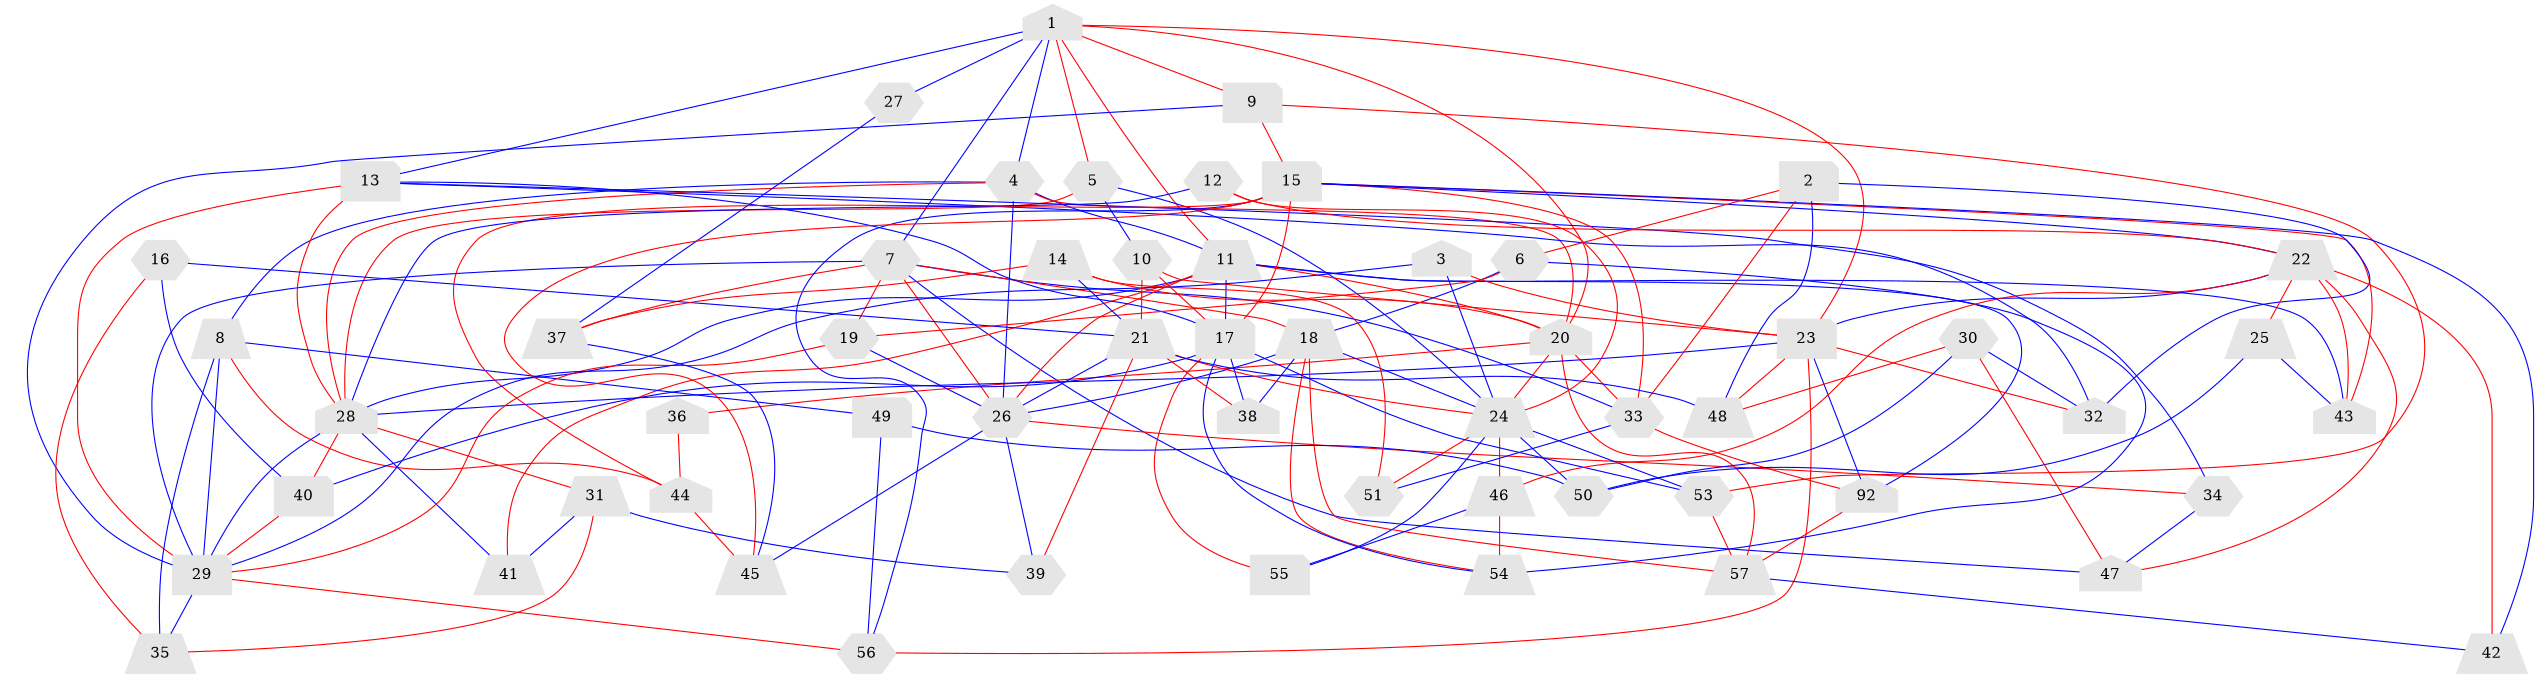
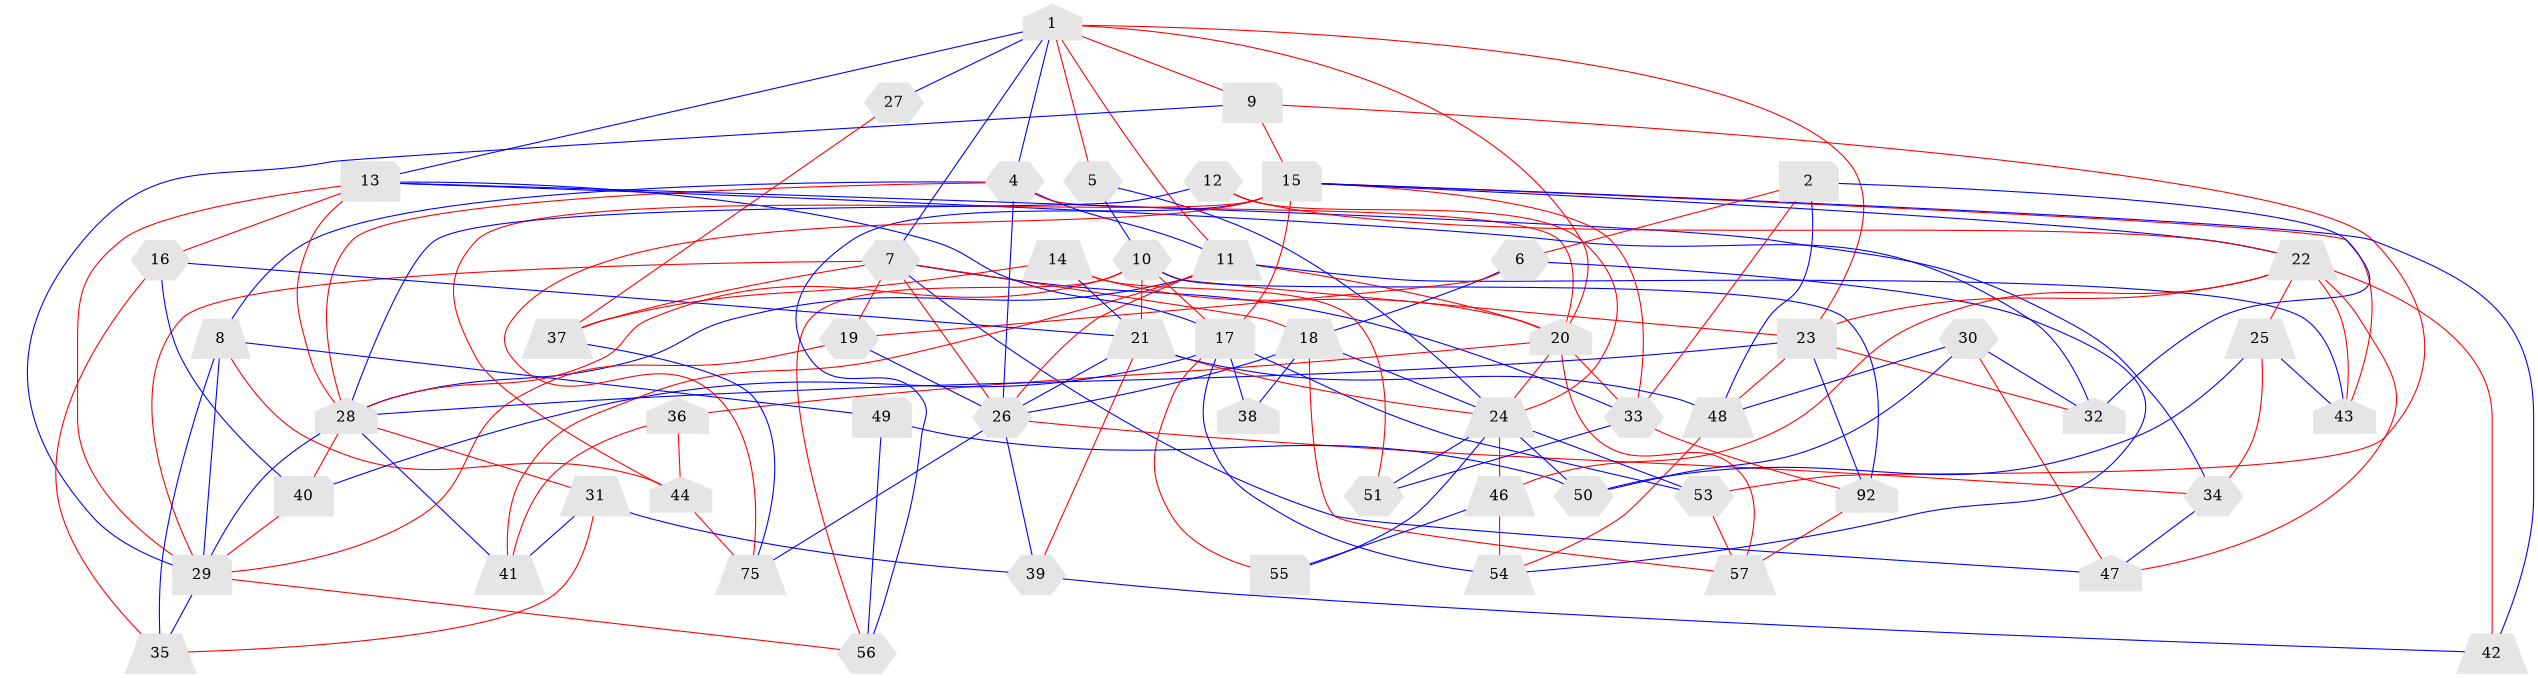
edge "27" -- "37": color blue -> red
edge "5" -- "28": now "10" -- "28"
edge "13" -- "16": added
node "3": removed
edge "7" -- "29": color blue -> red
edge "11" -- "92": now "10" -- "92"
edge "22" -- "23": color blue -> red
edge "11" -- "17": removed
edge "30" -- "48": color red -> blue
edge "21" -- "38": removed
edge "25" -- "34": added
edge "24" -- "51": color red -> blue
edge "36" -- "41": added
edge "18" -- "54": now "48" -- "54"
node "45": label "45" -> "75"
edge "57" -- "42": now "39" -- "42"
edge "23" -- "56": now "10" -- "56"
